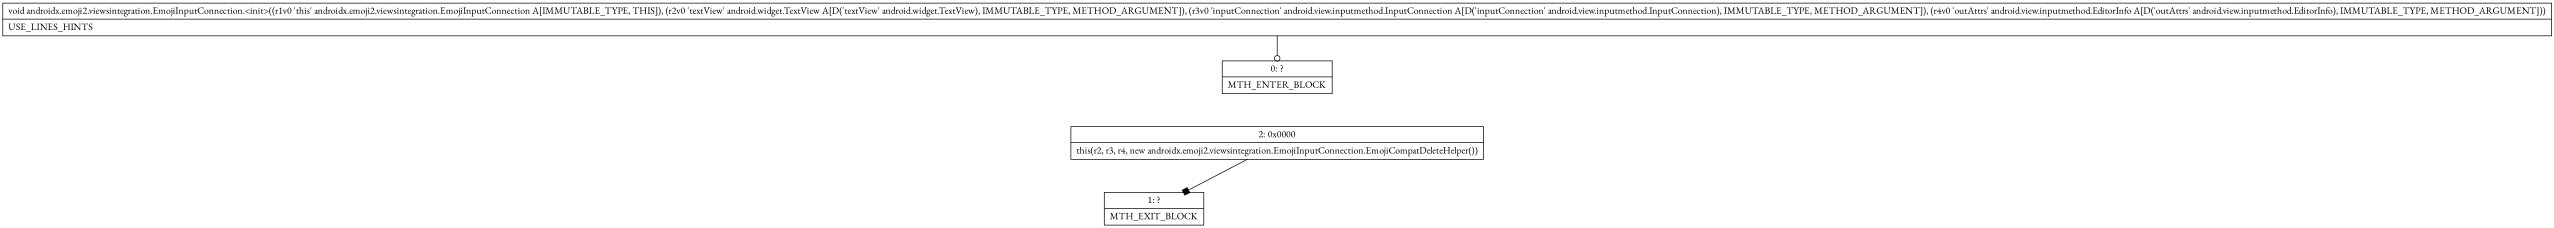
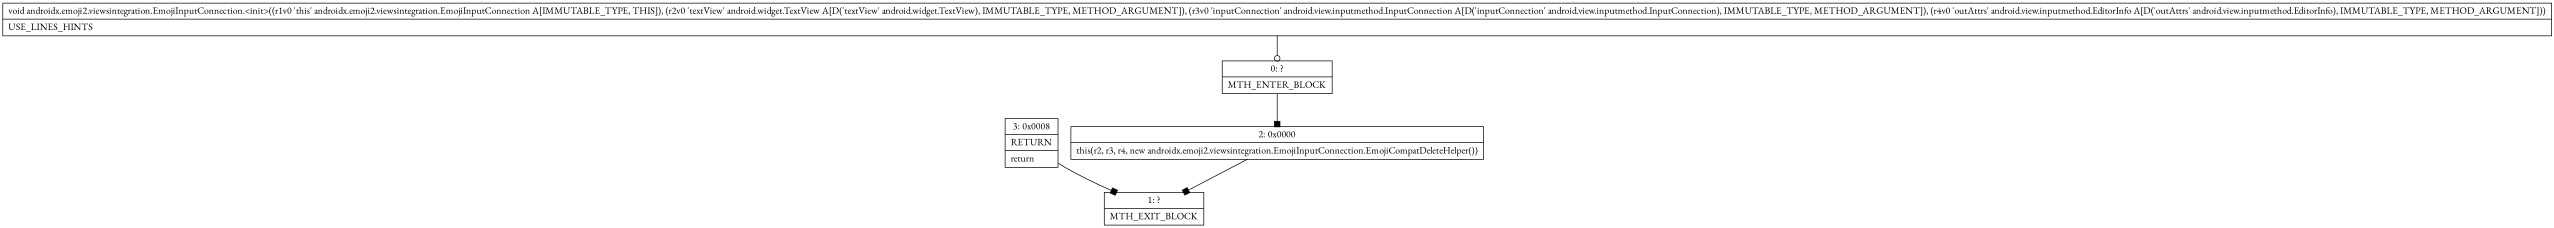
edge "0: ?" -> "2: 0x0000": added
node "3: 0x0008": added
